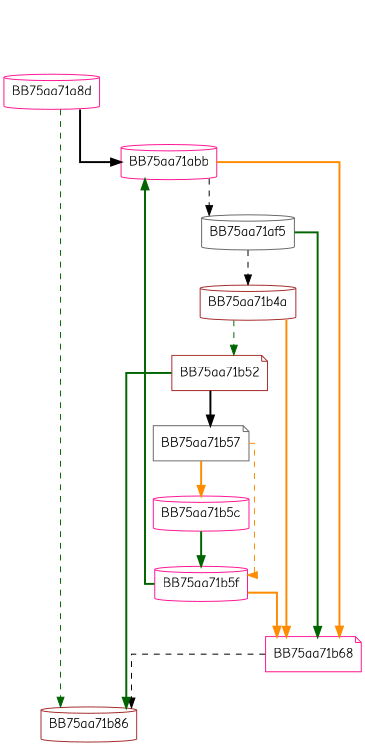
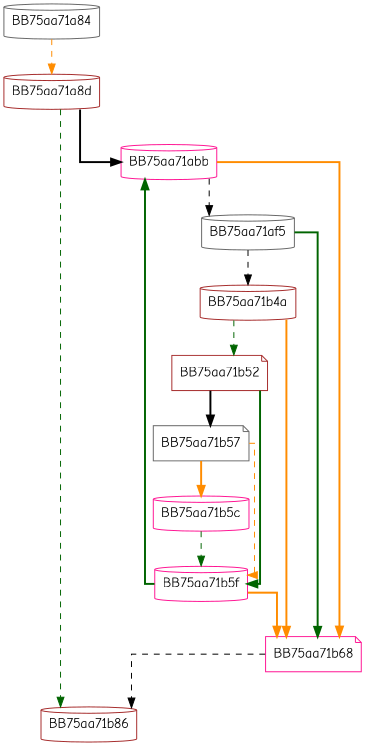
node "BB75aa71a84": added
node "BB75aa71a8d": color deeppink -> brown
edge "BB75aa71b52" -> "BB75aa71b86": now "BB75aa71b52" -> "BB75aa71b5f"
edge "BB75aa71b5c" -> "BB75aa71b5f": style bold -> dashed
